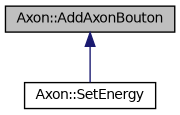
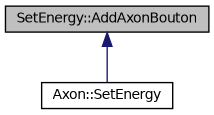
node "Axon::AddAxonBouton": label "Axon::AddAxonBouton" -> "SetEnergy::AddAxonBouton"
